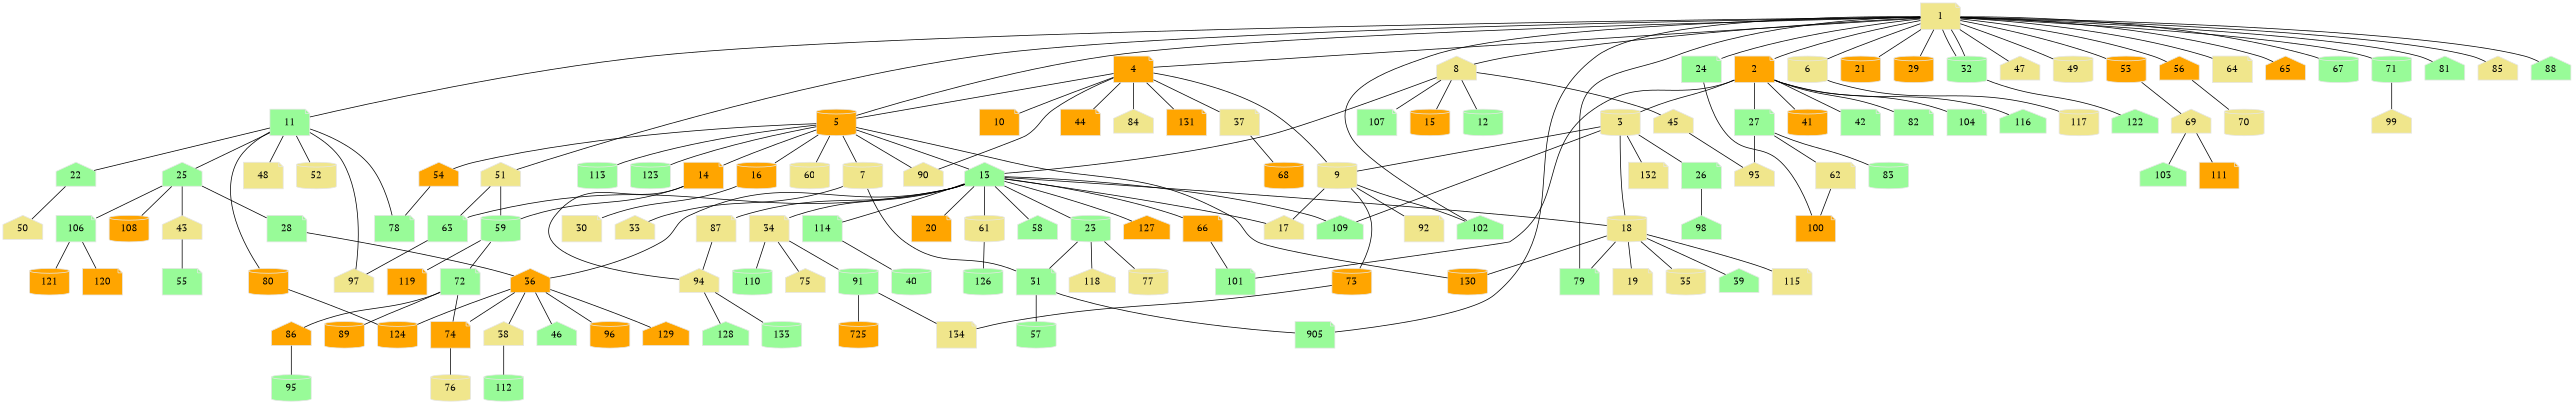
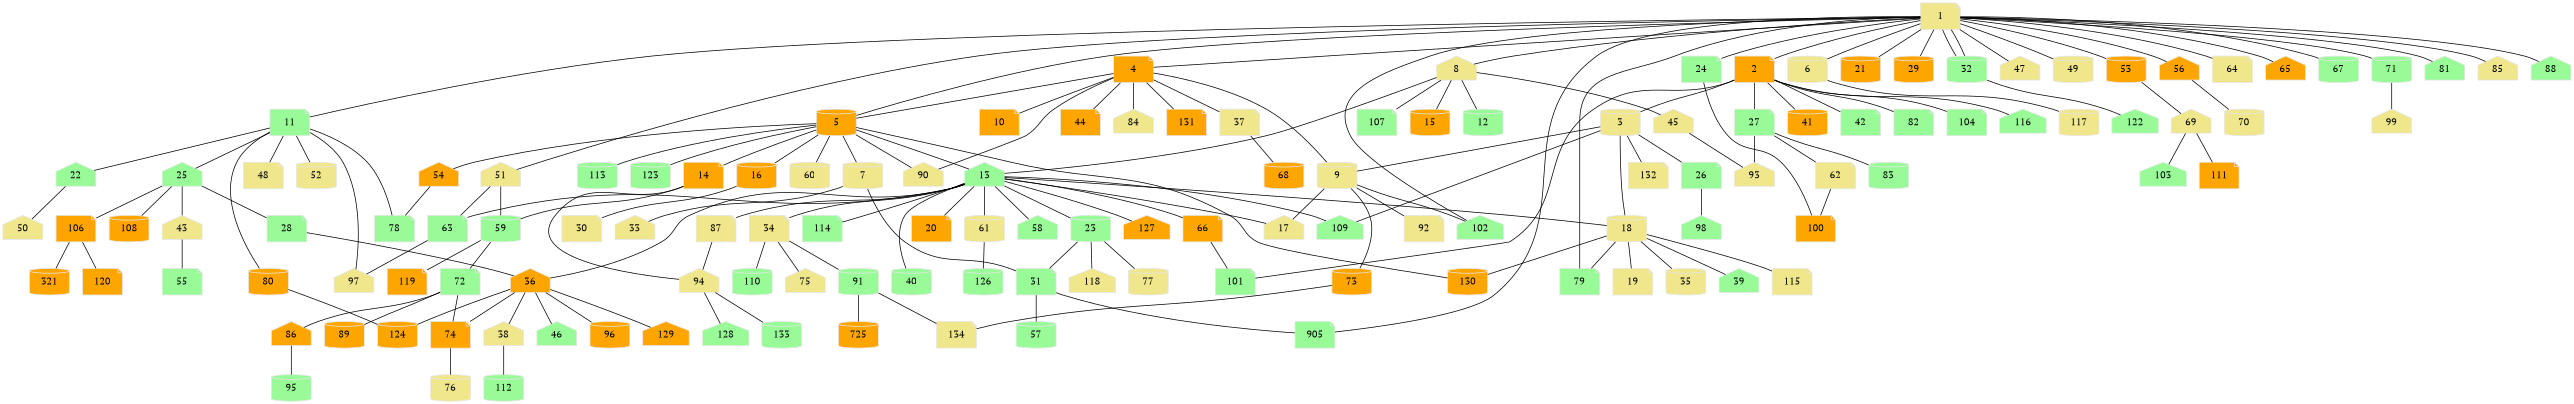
node "106": fillcolor palegreen -> orange
edge "114" -- "40": now "13" -- "40"
node "121": label "121" -> "321"
